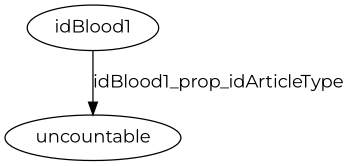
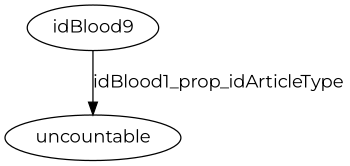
node "idBlood1": label "idBlood1" -> "idBlood9"
